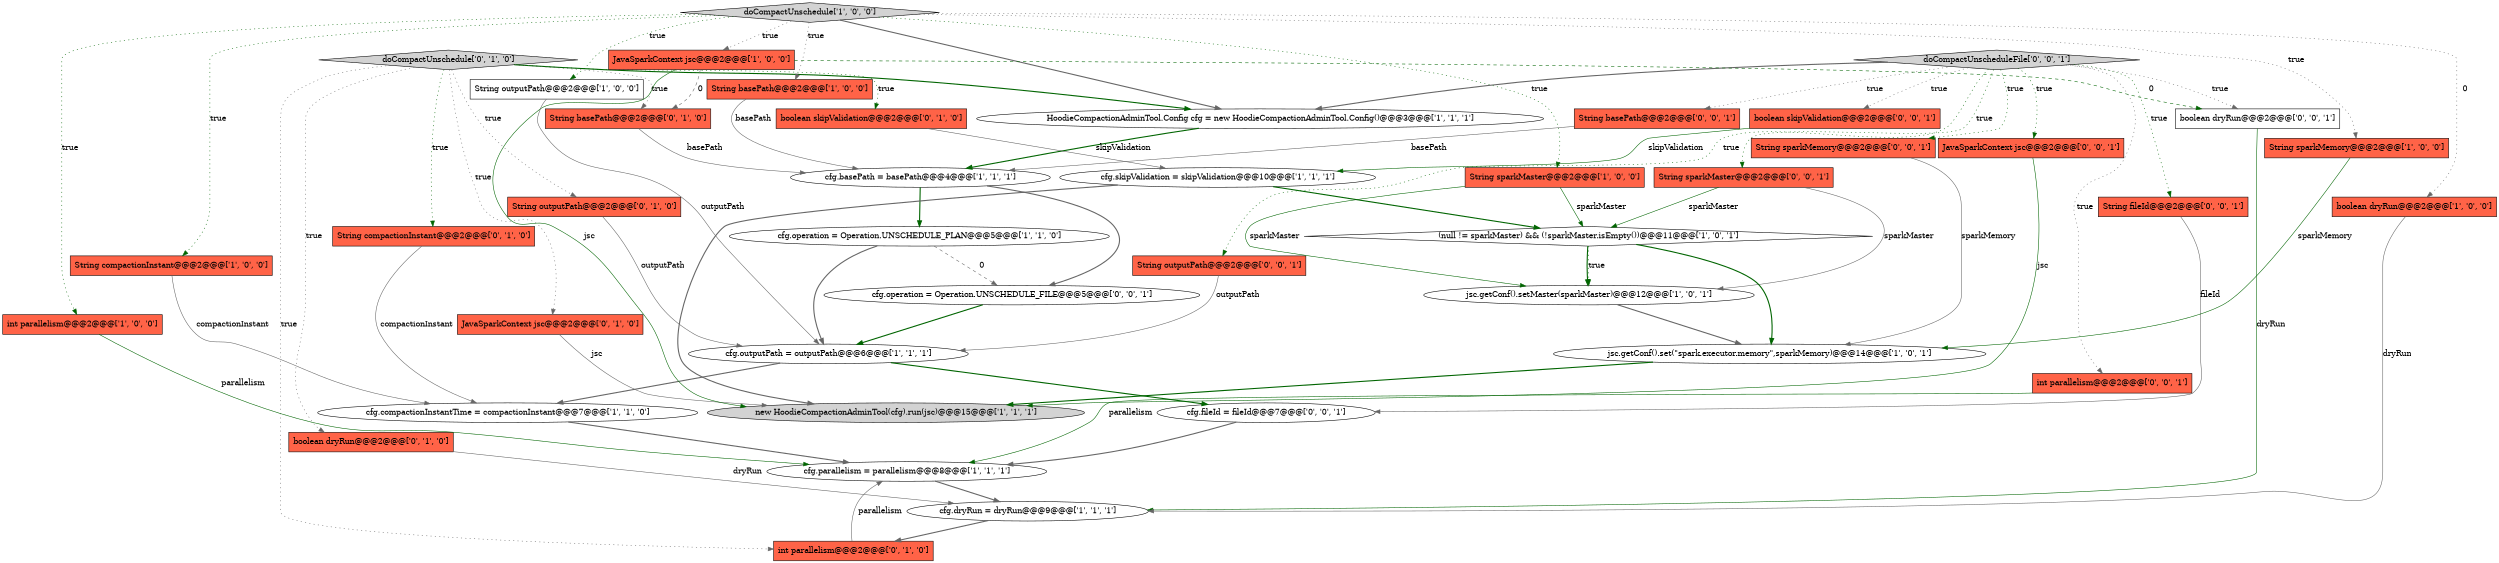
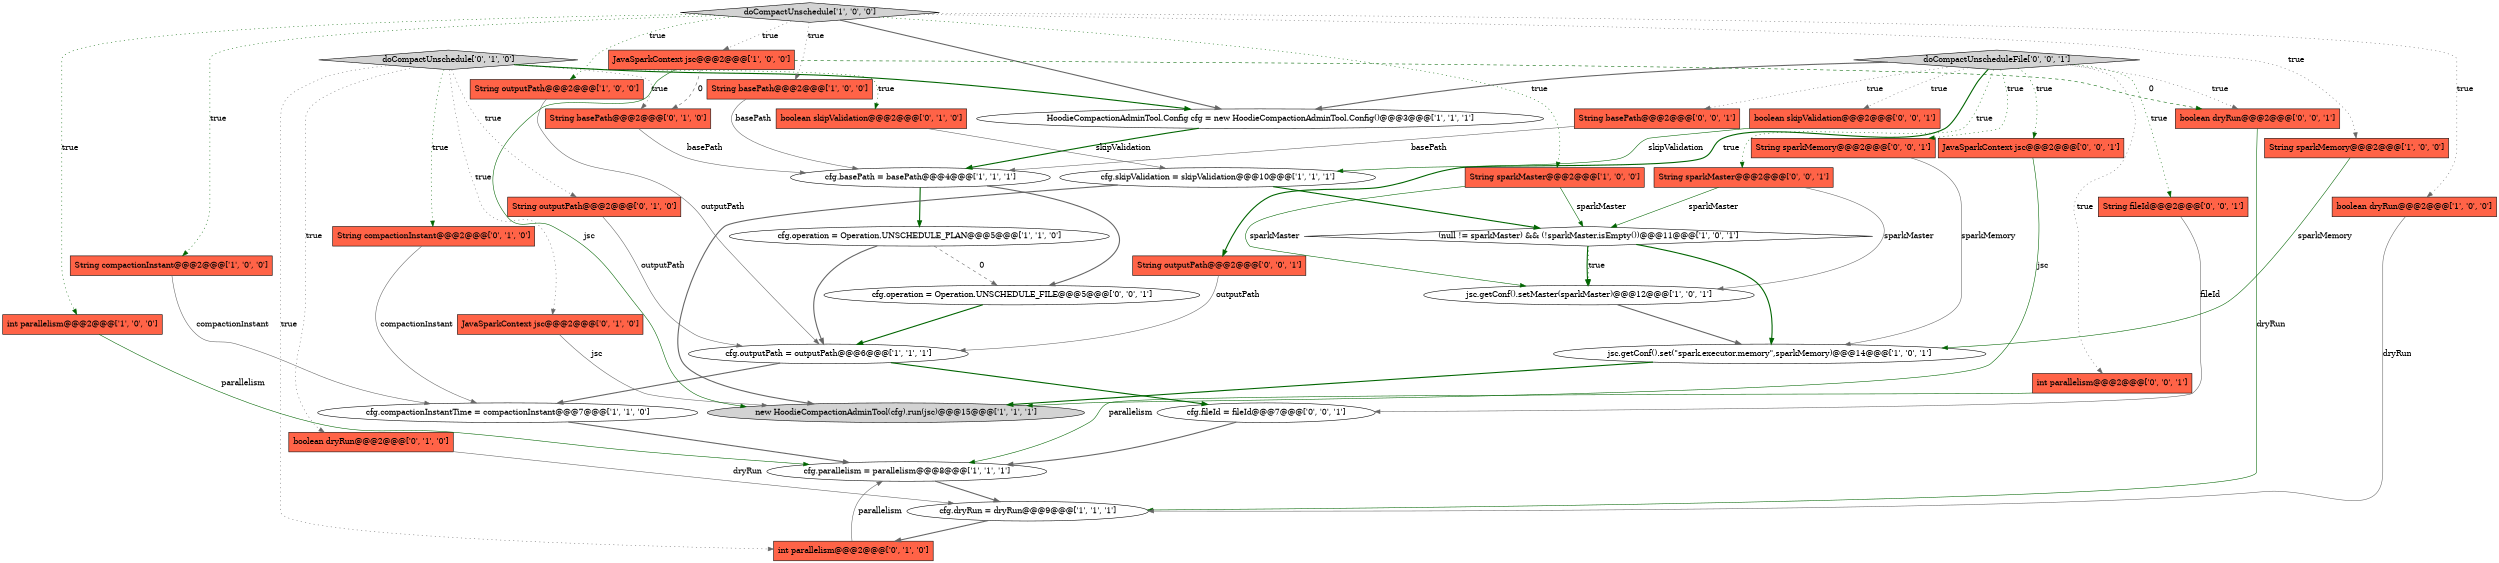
node "String outputPath@@@2@@@['1', '0', '0']": fillcolor white -> tomato
edge "doCompactUnschedule['1', '0', '0']" -> "boolean dryRun@@@2@@@['1', '0', '0']": label "0" -> "true"
node "boolean dryRun@@@2@@@['0', '0', '1']": fillcolor white -> tomato
edge "doCompactUnscheduleFile['0', '0', '1']" -> "String outputPath@@@2@@@['0', '0', '1']": style dotted -> bold
